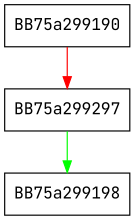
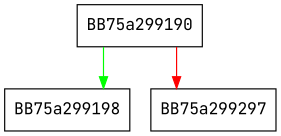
edge "BB75a299297" -> "BB75a299198": now "BB75a299190" -> "BB75a299198"
